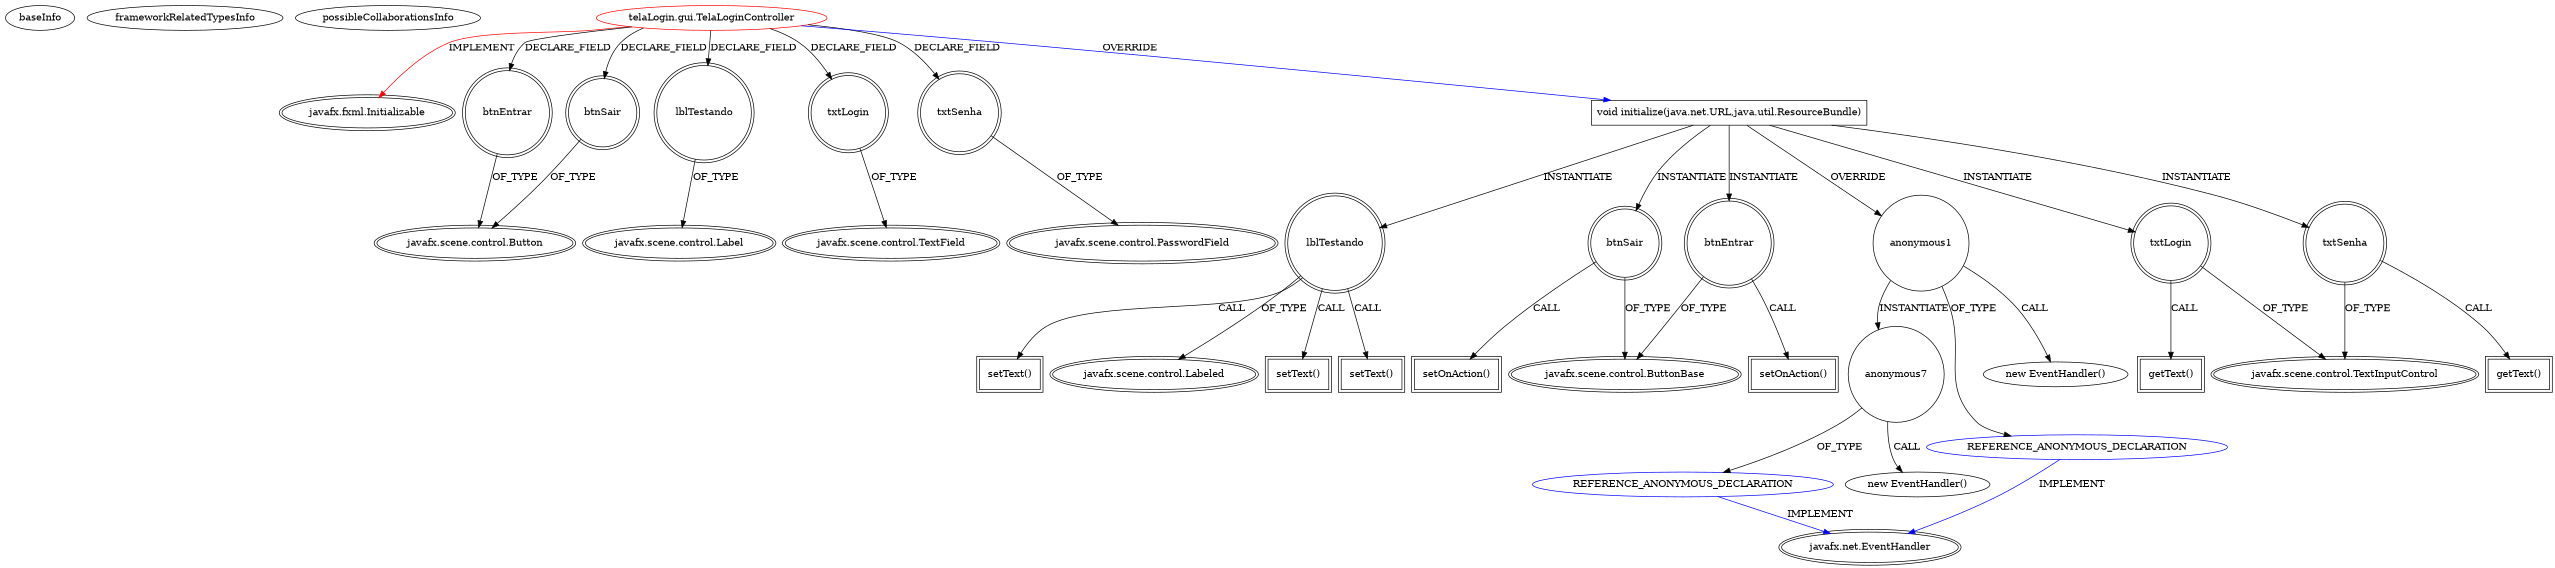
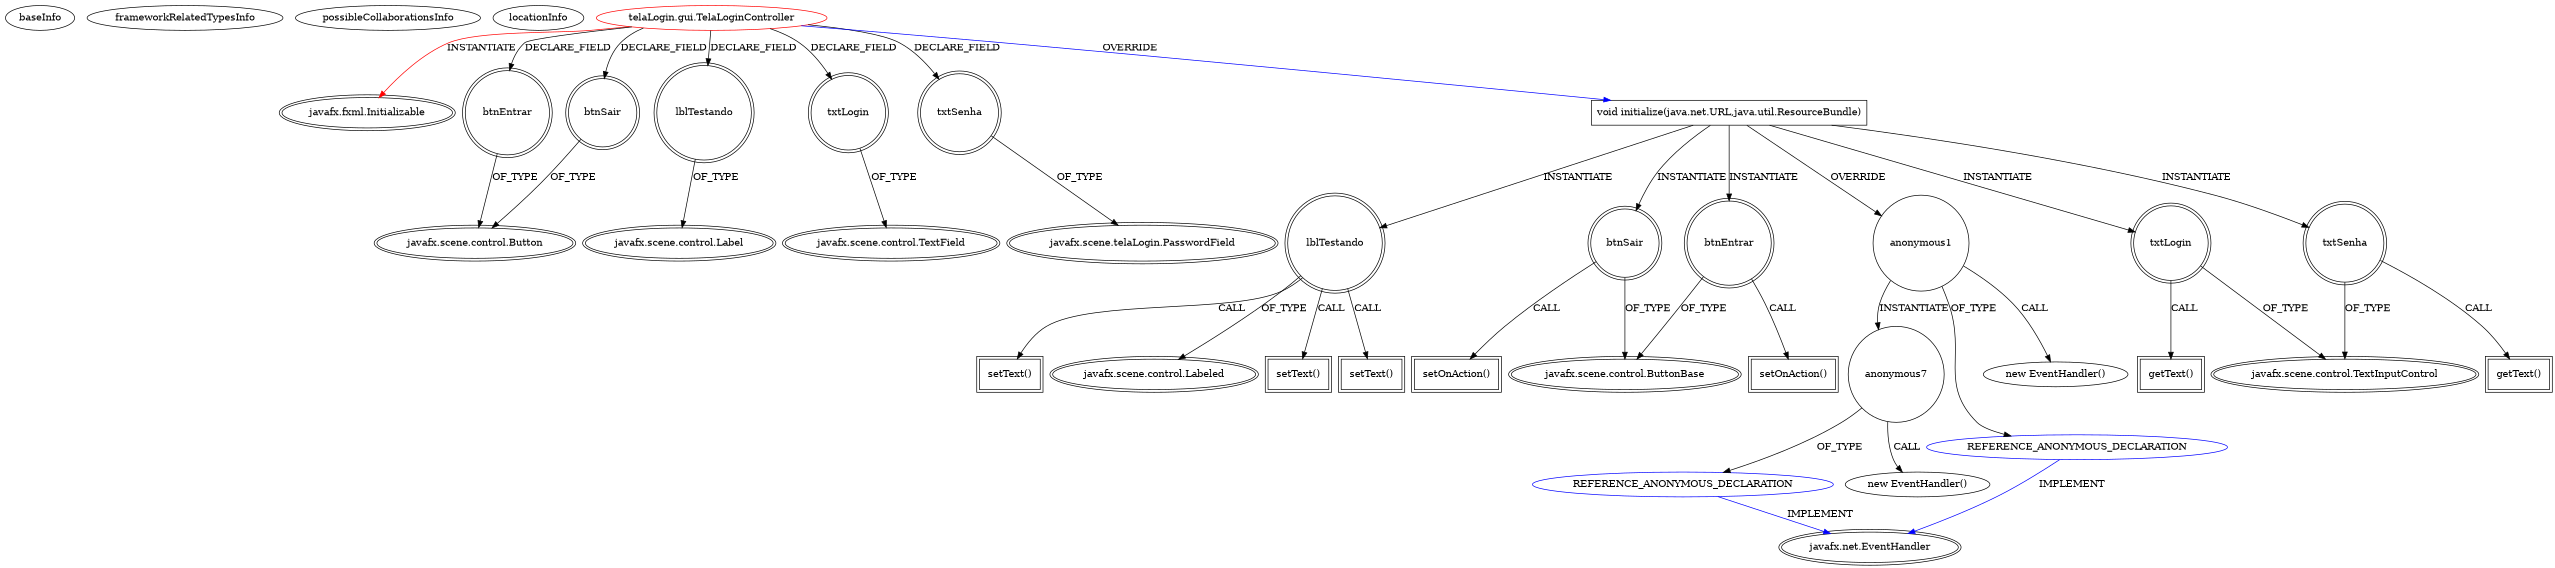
node "locationInfo": added
edge "telaLogin.gui.TelaLoginController" -> "javafx.fxml.Initializable": label "IMPLEMENT" -> "INSTANTIATE"
node "javafx.scene.control.PasswordField": label "javafx.scene.control.PasswordField" -> "javafx.scene.telaLogin.PasswordField"
